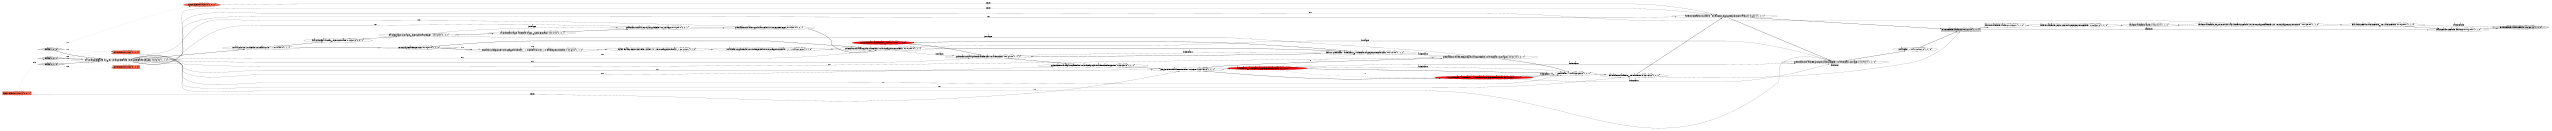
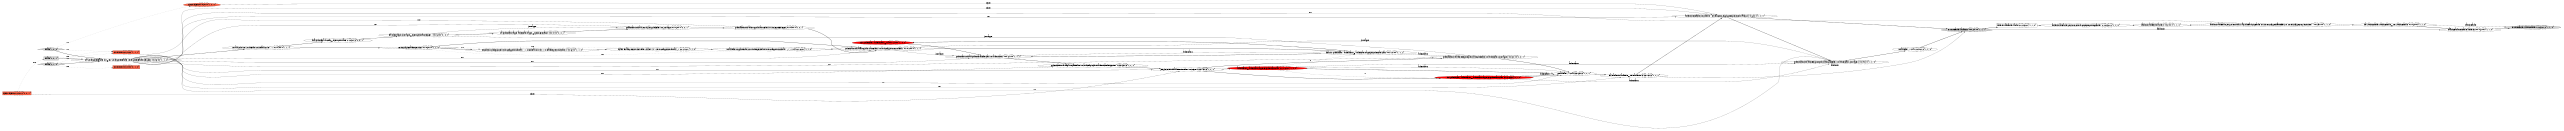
node "server.setHandler(handlerList)@@@21@@@['1', '1', '1']": shape box -> ellipse
node "initialize['0', '0', '1']": shape diamond -> box
